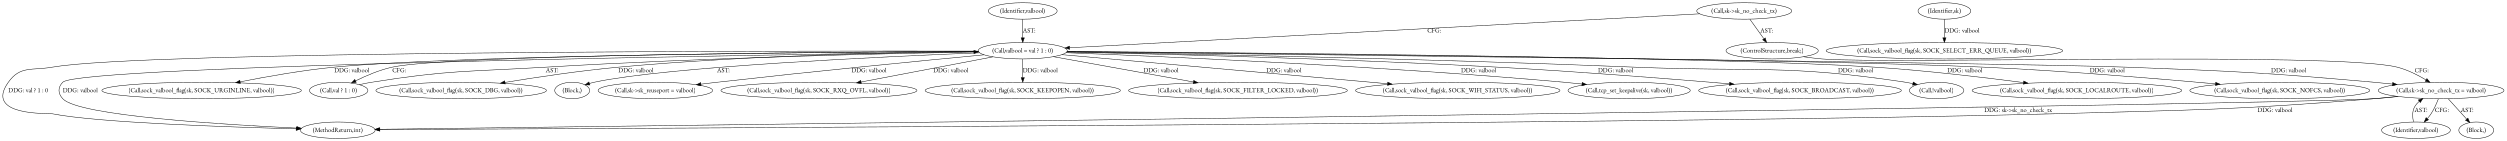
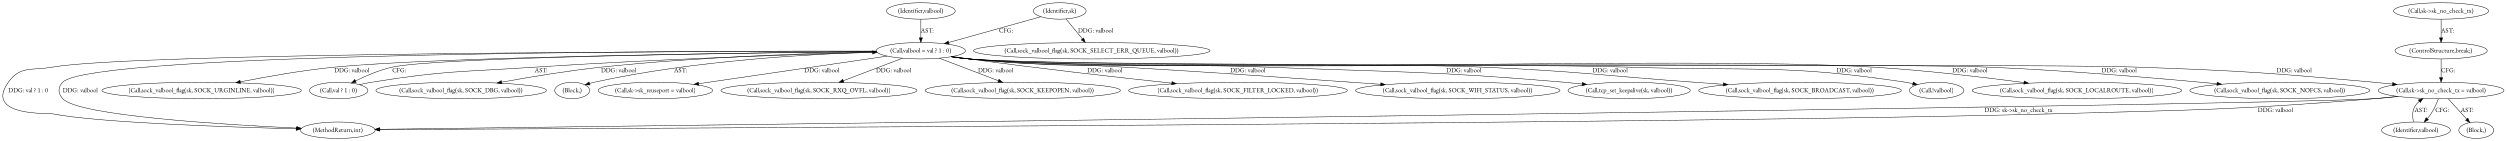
edge "(Call,sk->sk_no_check_tx)" -> "(Call,valbool = val ? 1 : 0)": now "(Identifier,sk)" -> "(Call,valbool = val ? 1 : 0)"
